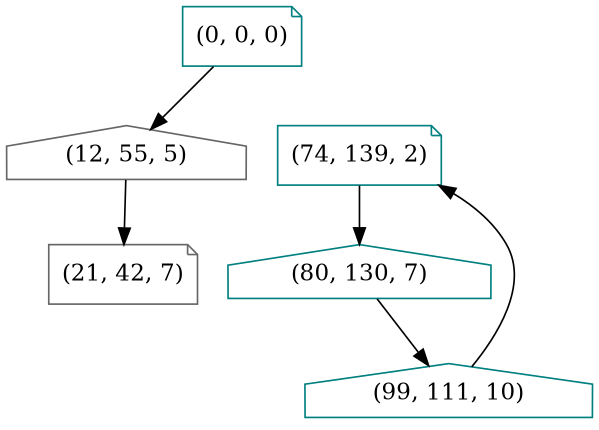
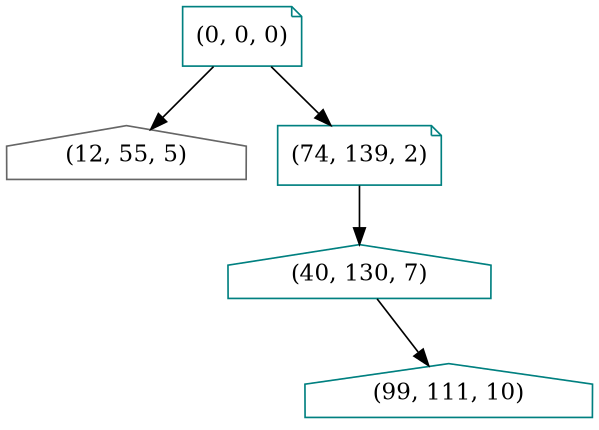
node "(21, 42, 7)": removed
node "(80, 130, 7)": label "(80, 130, 7)" -> "(40, 130, 7)"
edge "(99, 111, 10)" -> "(74, 139, 2)": now "(0, 0, 0)" -> "(74, 139, 2)"
